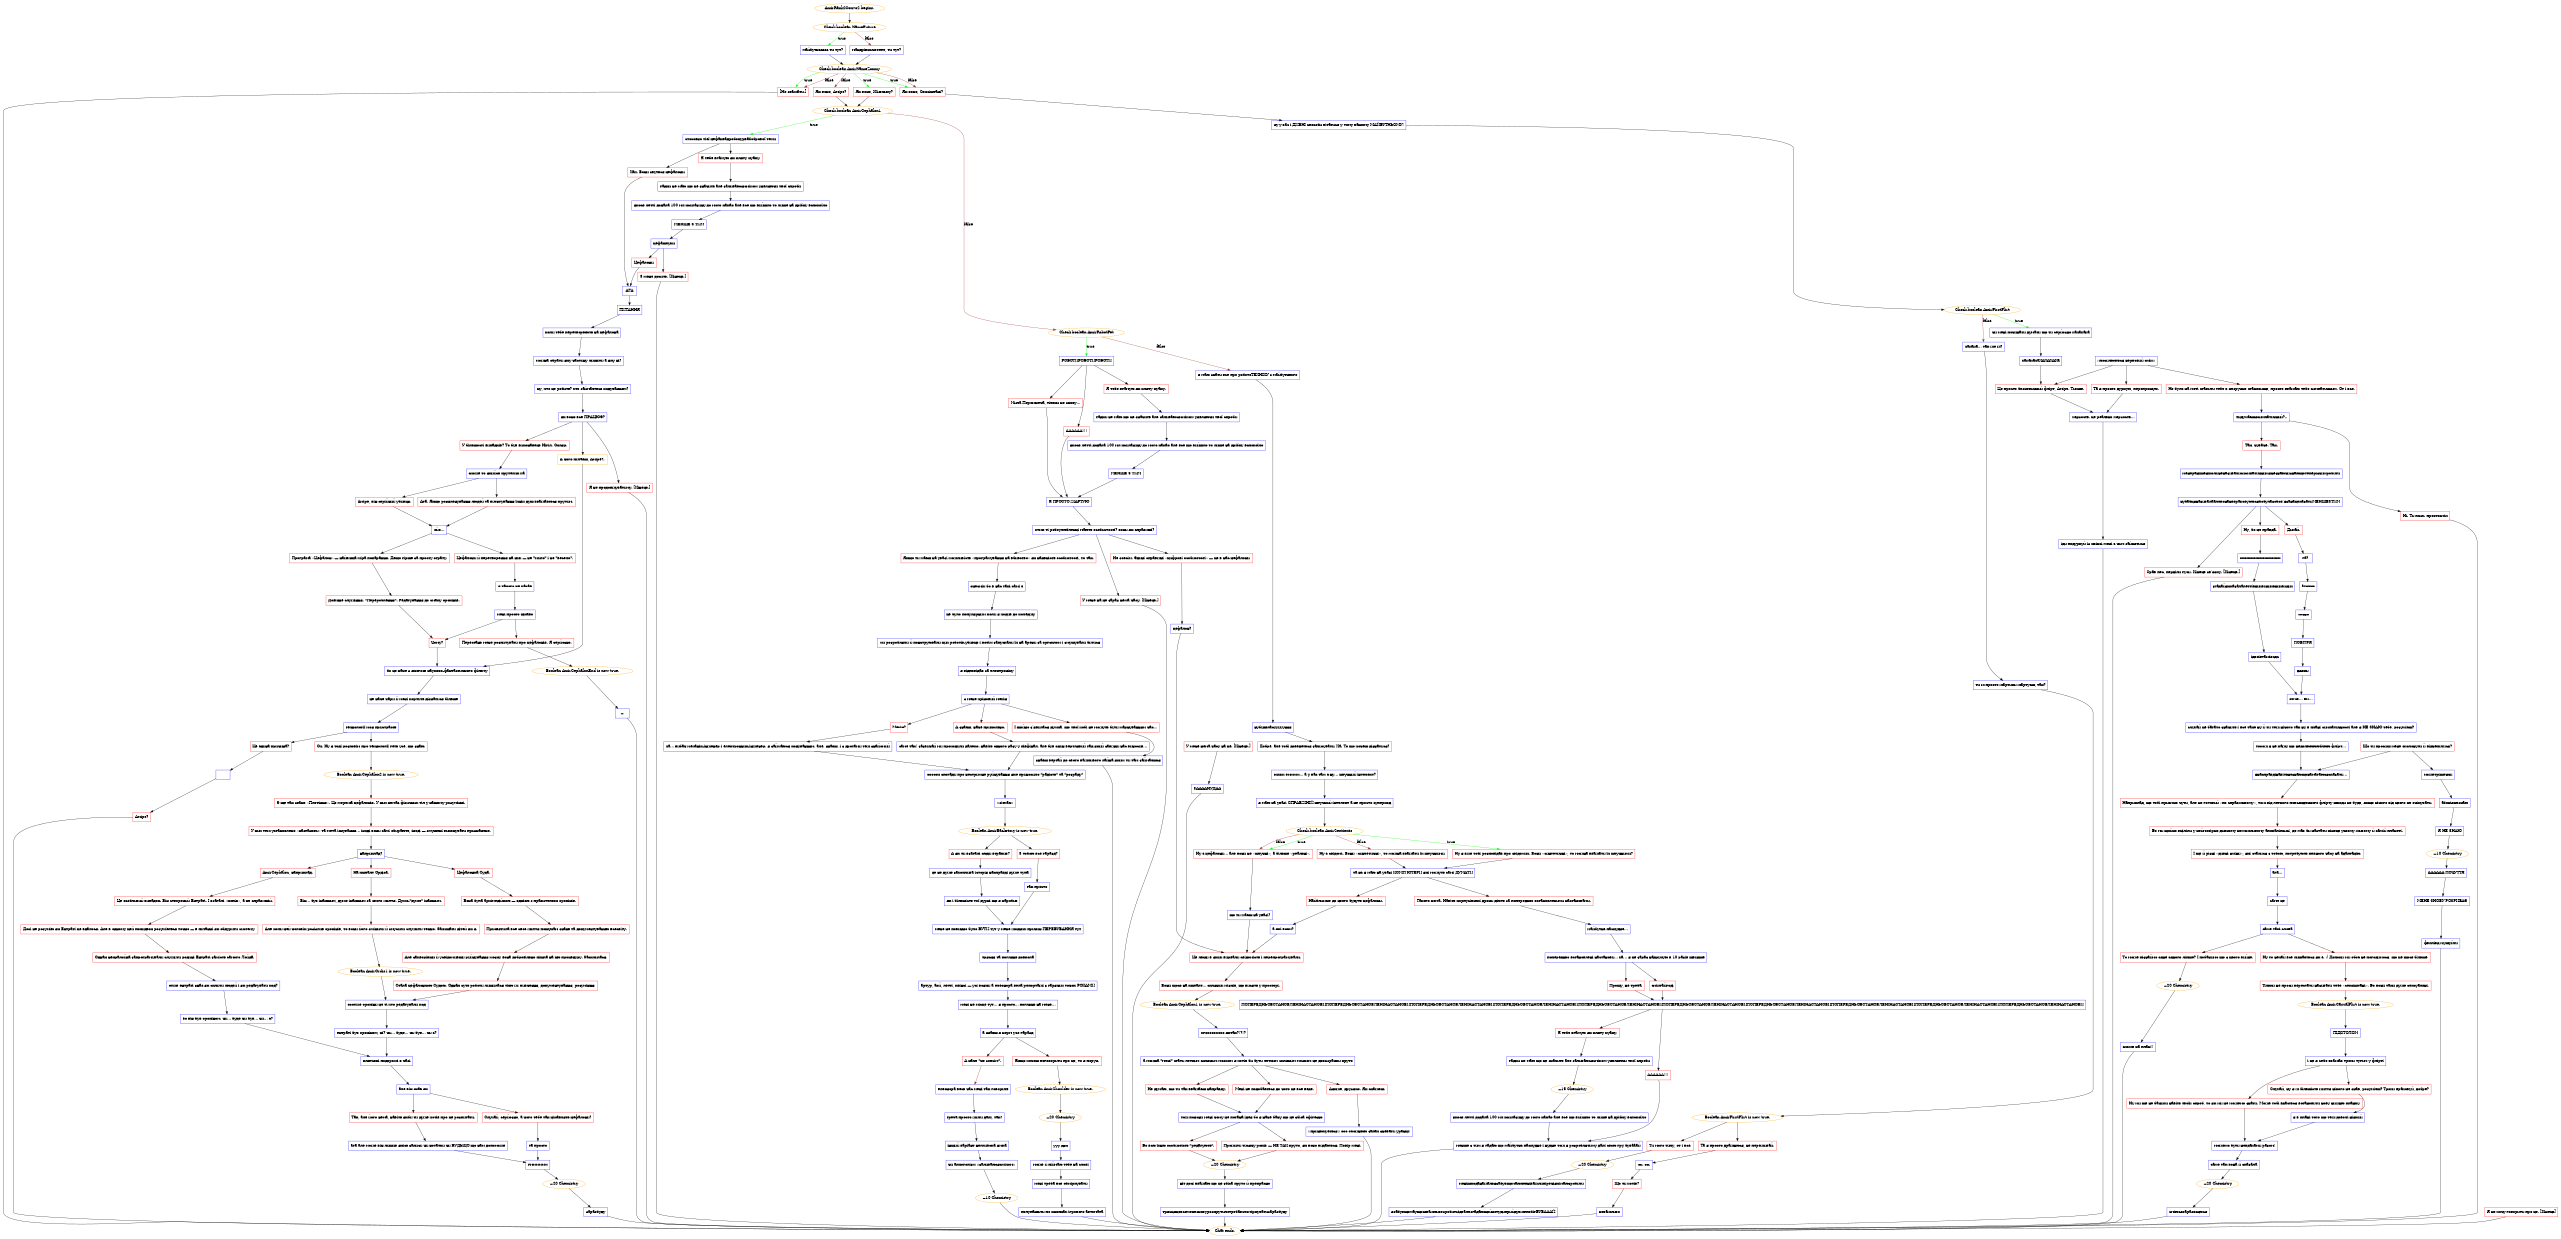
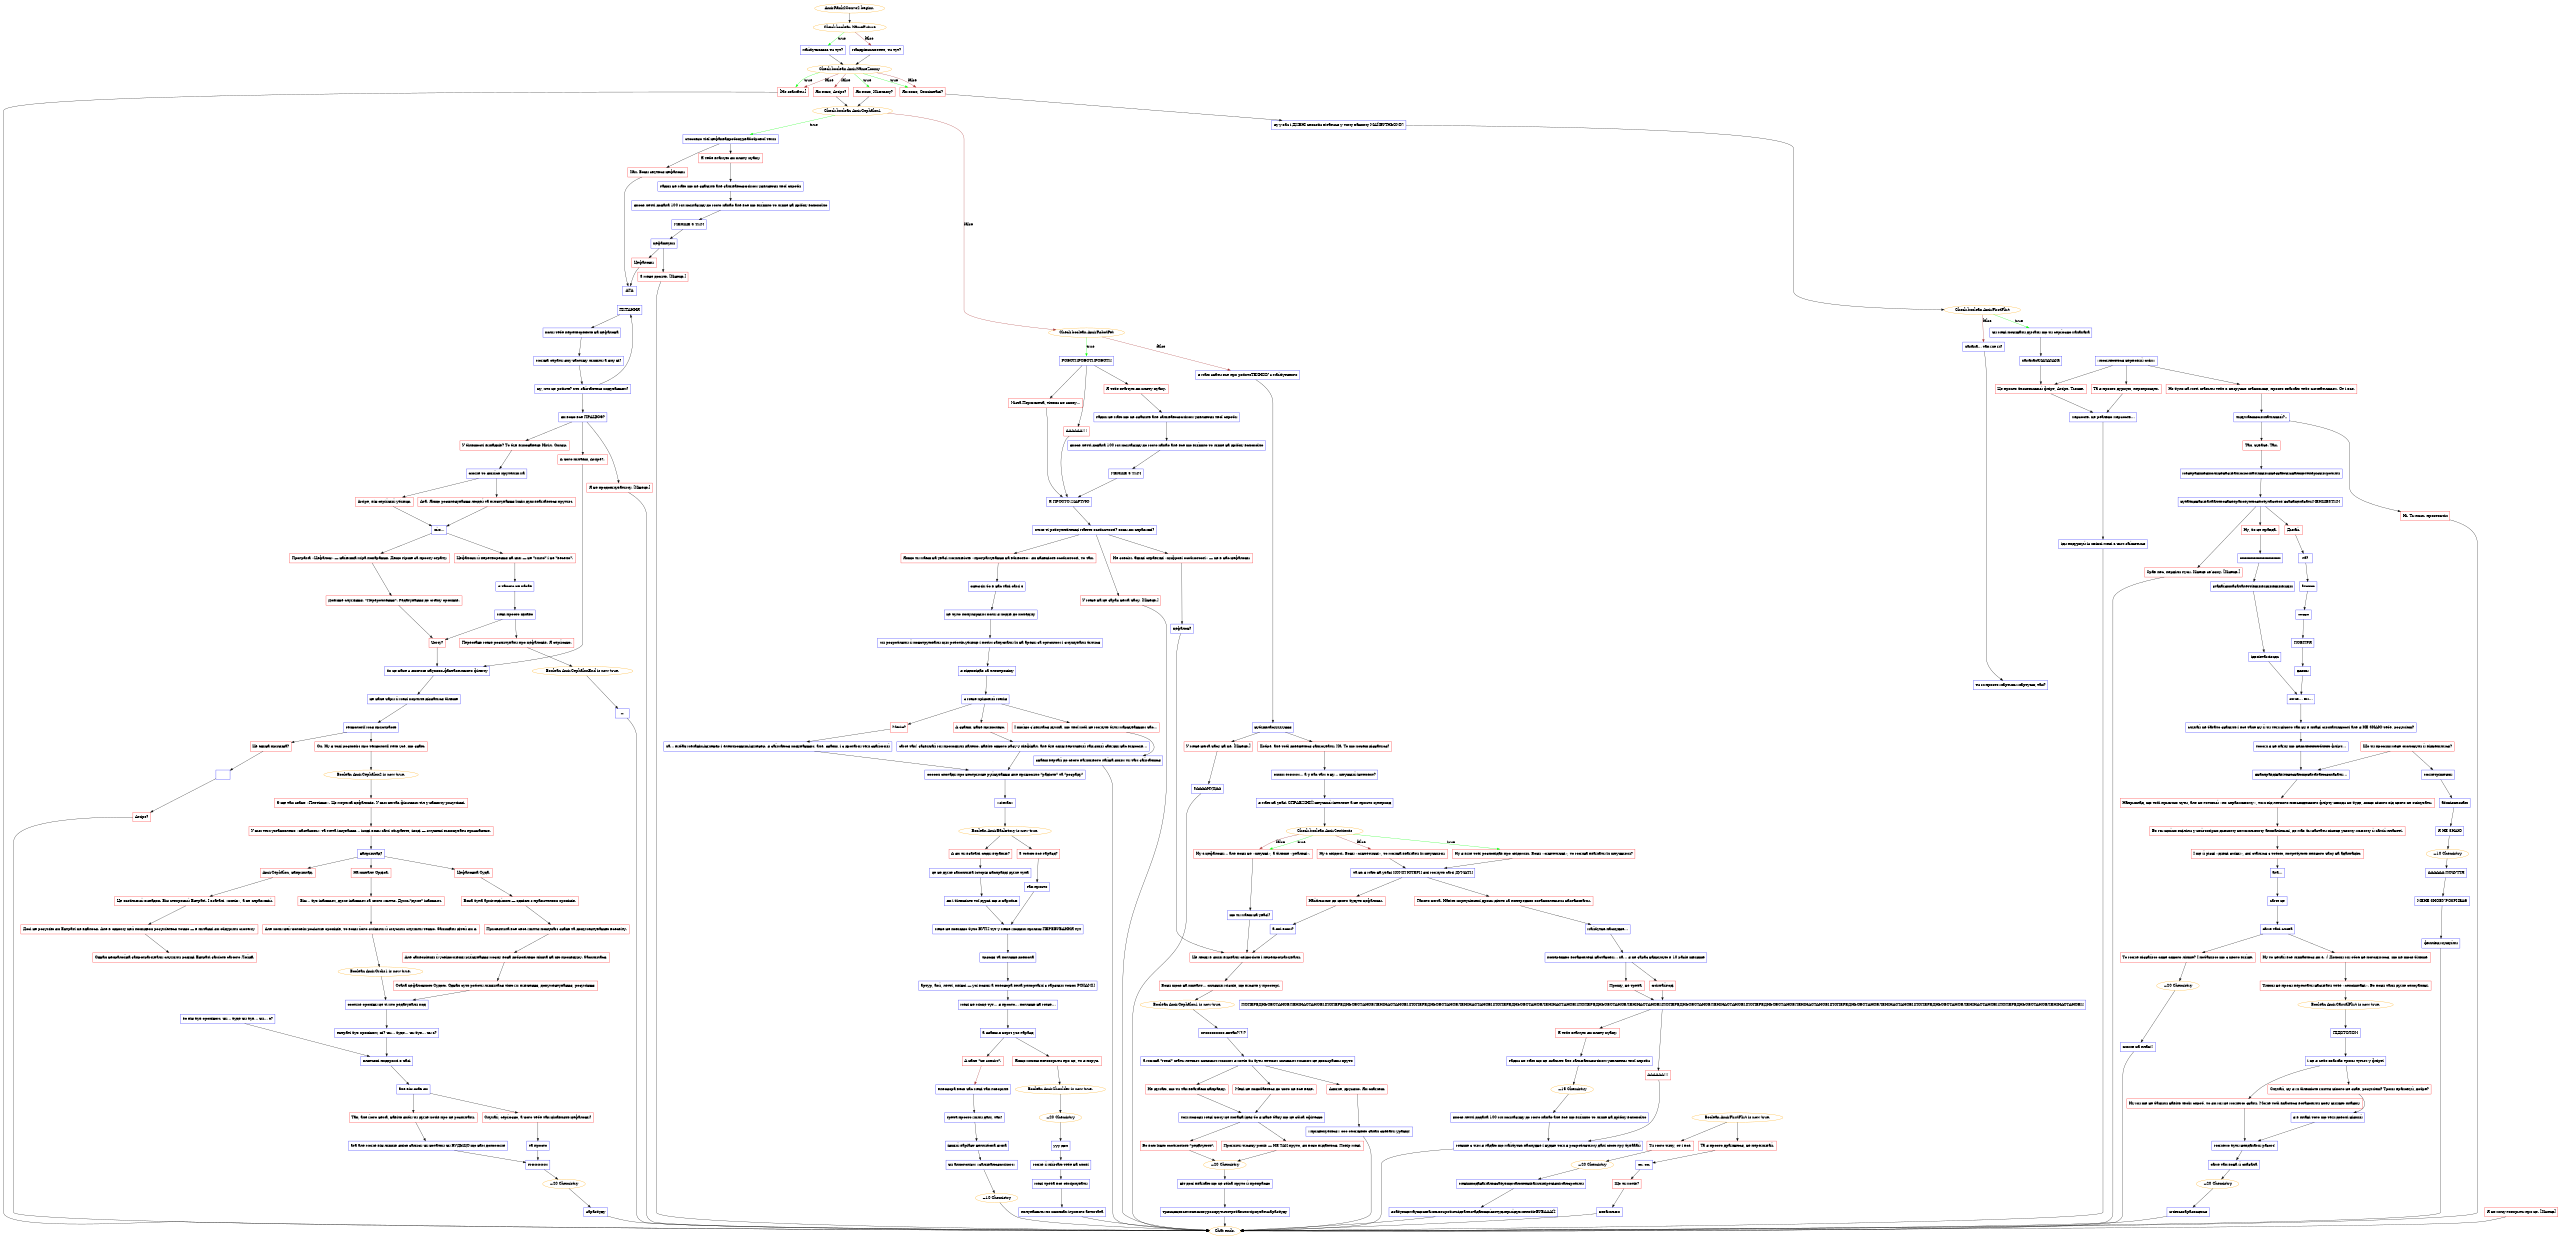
edge "АГА" -> "ПИТАННЯ": now "ну, хто це робить? хто займається кодуванням?" -> "ПИТАННЯ"
node "А чого питаєш, Аміре?..": color orange -> red
edge "нубудьласуууууняя" -> "У мене нема часу на це. [Кінець.]": added
node "отже ентраті знає як склити людей і як редагувати код?": removed
edge "ти ж просто жартики жартуєш, так?" -> "Boolean AmirFirstFlirt is now true.": removed
